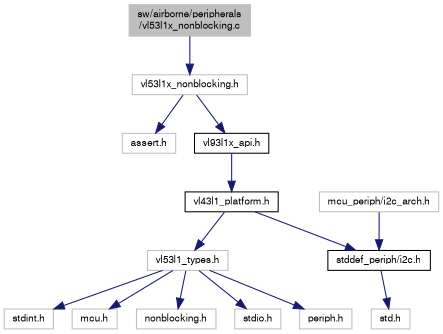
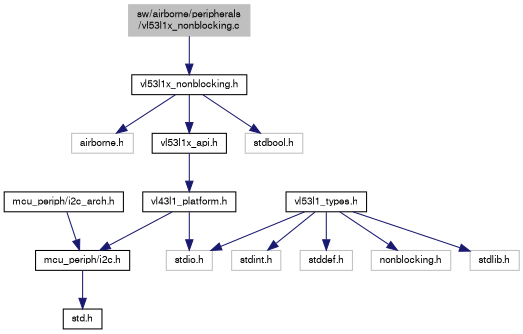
node "vl53l1x_nonblocking.h": color grey75 -> black
node "assert.h": label "assert.h" -> "airborne.h"
node "vl93l1x_api.h": label "vl93l1x_api.h" -> "vl53l1x_api.h"
node "stdbool.h": added
node "mcu_periph/i2c_arch.h": color grey75 -> black
edge "vl43l1_platform.h" -> "vl53l1_types.h": now "vl43l1_platform.h" -> "stdio.h"
node "vl53l1_types.h": color grey75 -> black
node "stddef_periph/i2c.h": label "stddef_periph/i2c.h" -> "mcu_periph/i2c.h"
node "mcu.h": label "mcu.h" -> "stddef.h"
node "periph.h": label "periph.h" -> "stdlib.h"
node "std.h": color grey75 -> black
